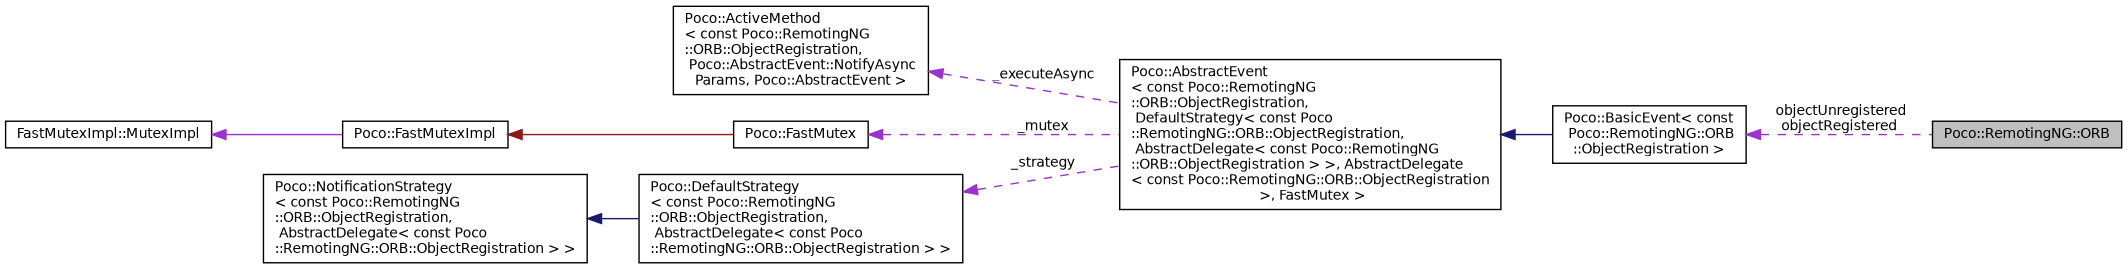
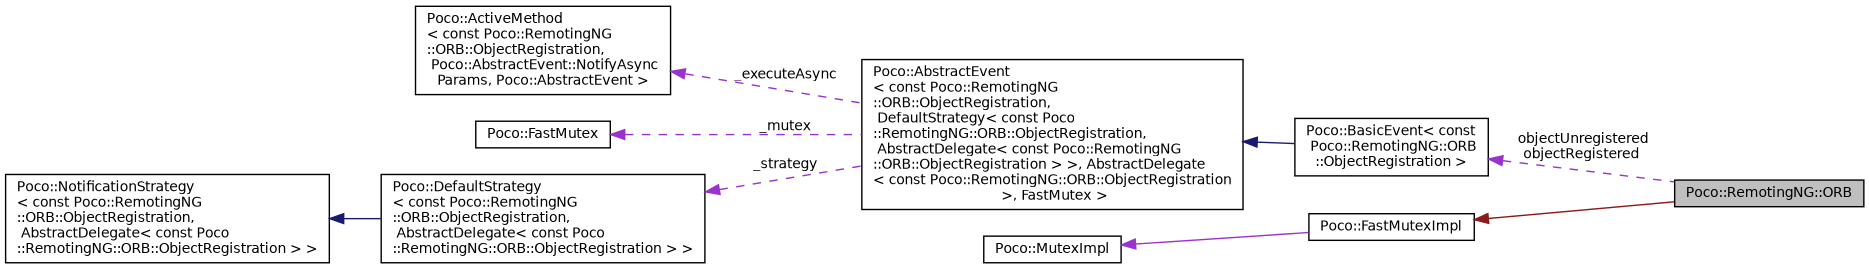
node "FastMutexImpl::MutexImpl": label "FastMutexImpl::MutexImpl" -> "Poco::MutexImpl"
edge "Poco::FastMutex" -> "Poco::FastMutexImpl": now "Poco::RemotingNG::ORB" -> "Poco::FastMutexImpl"
